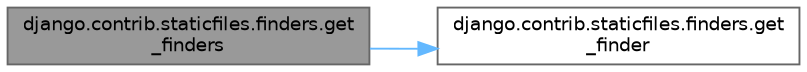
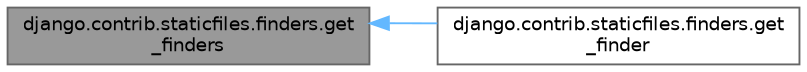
edge "django.contrib.staticfiles.finders.get _finders" -> "django.contrib.staticfiles.finders.get _finder": reversed
